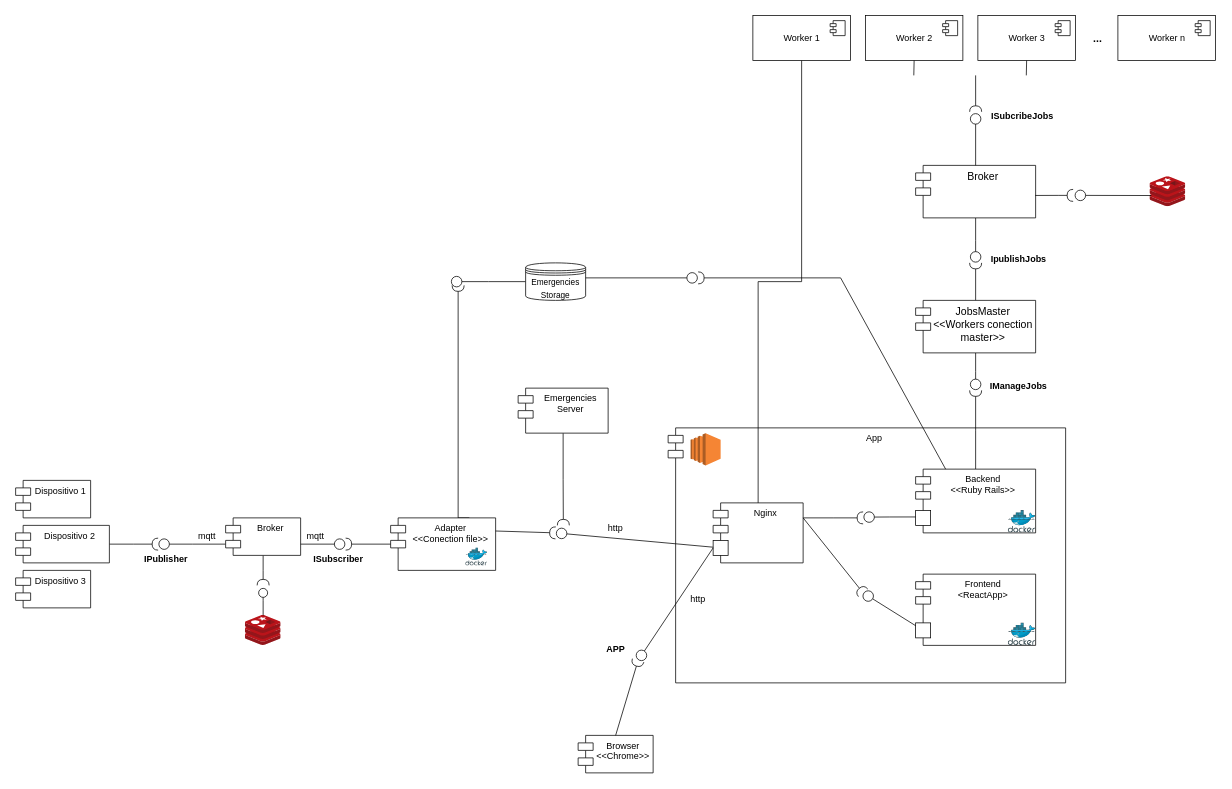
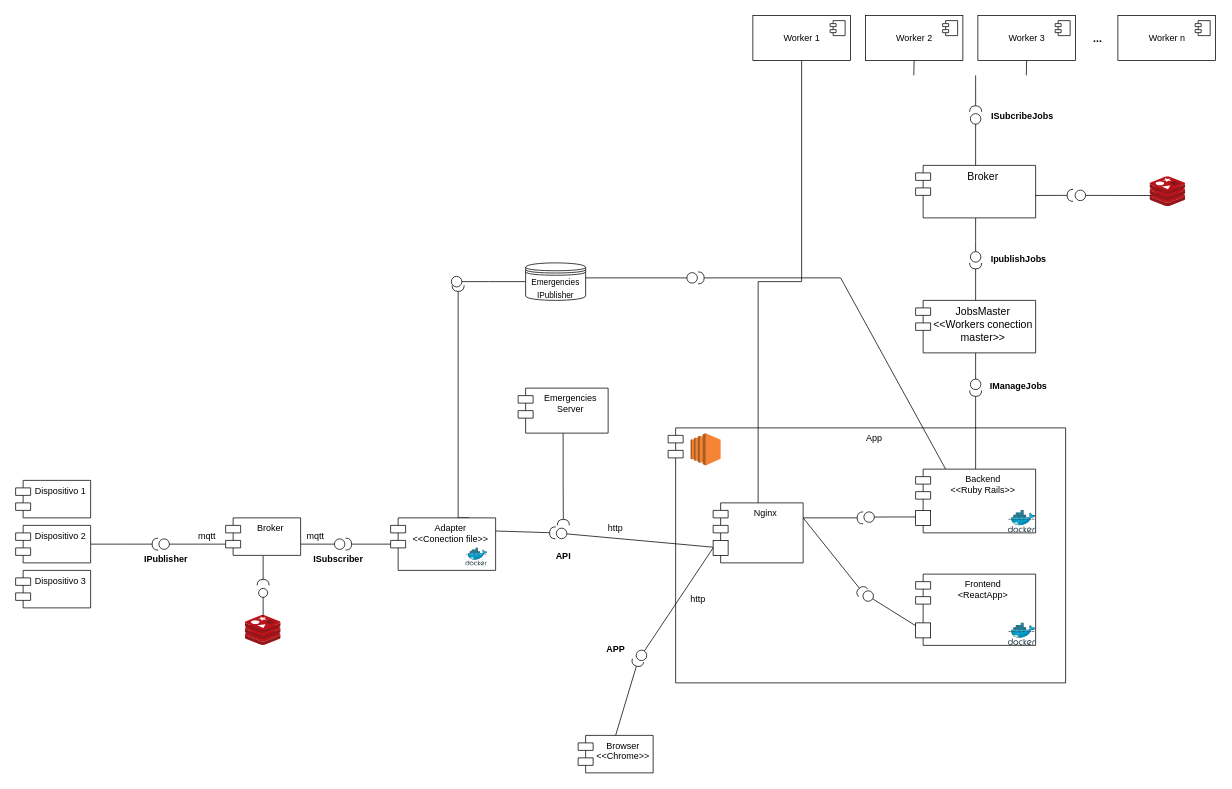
node "Emergencies Storage": label "Emergencies Storage" -> "Emergencies IPublisher"
node "Dispositivo 2": size 94x38 -> 75x38
node "API": added
